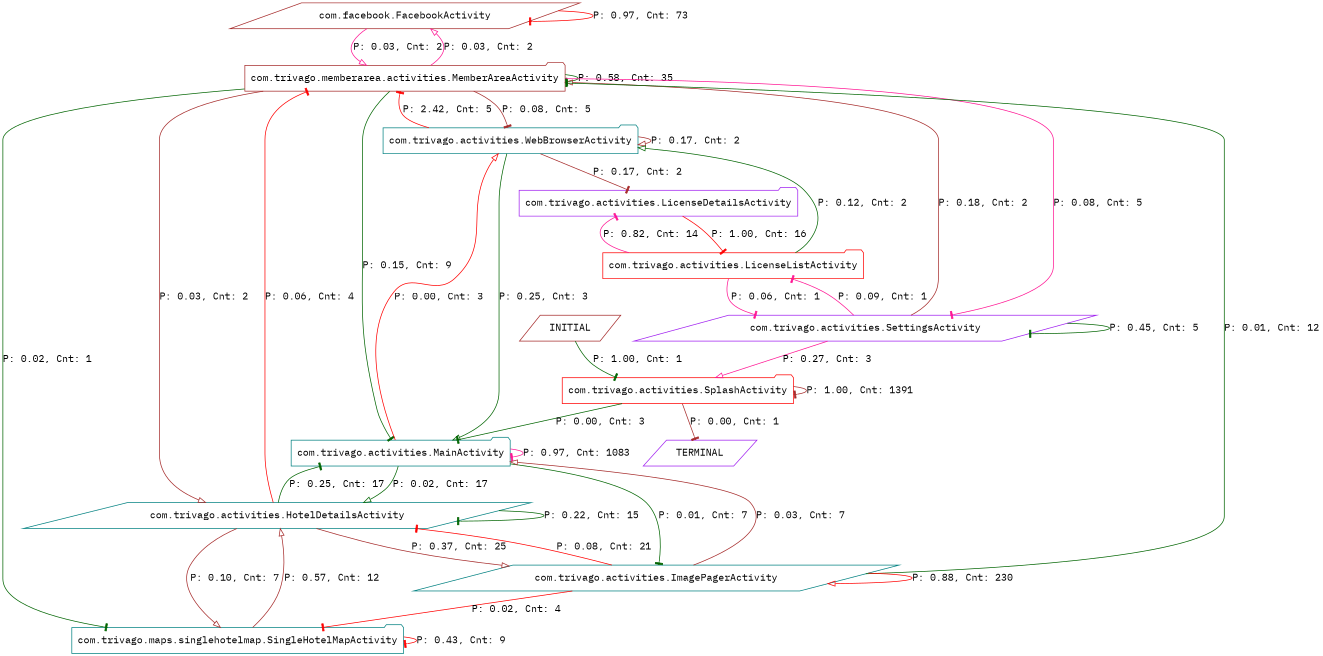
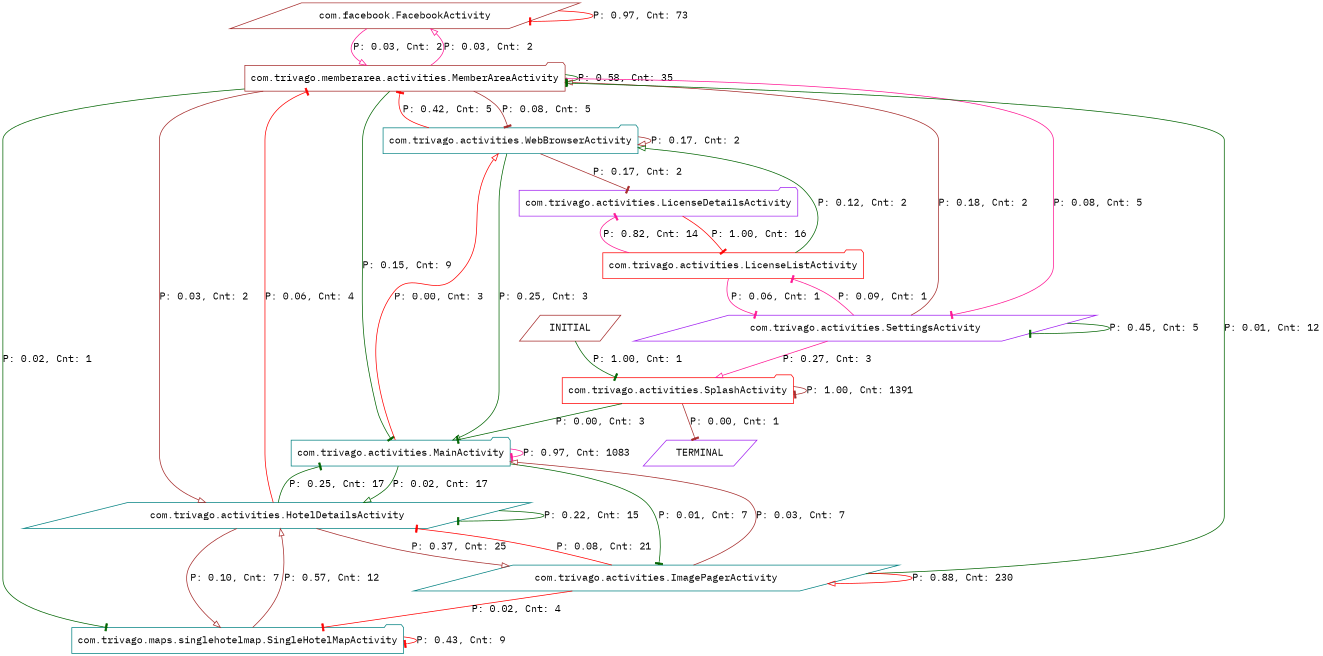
edge "com.trivago.activities.WebBrowserActivity" -> "com.trivago.memberarea.activities.MemberAreaActivity": label "P: 2.42, Cnt: 5" -> "P: 0.42, Cnt: 5"
